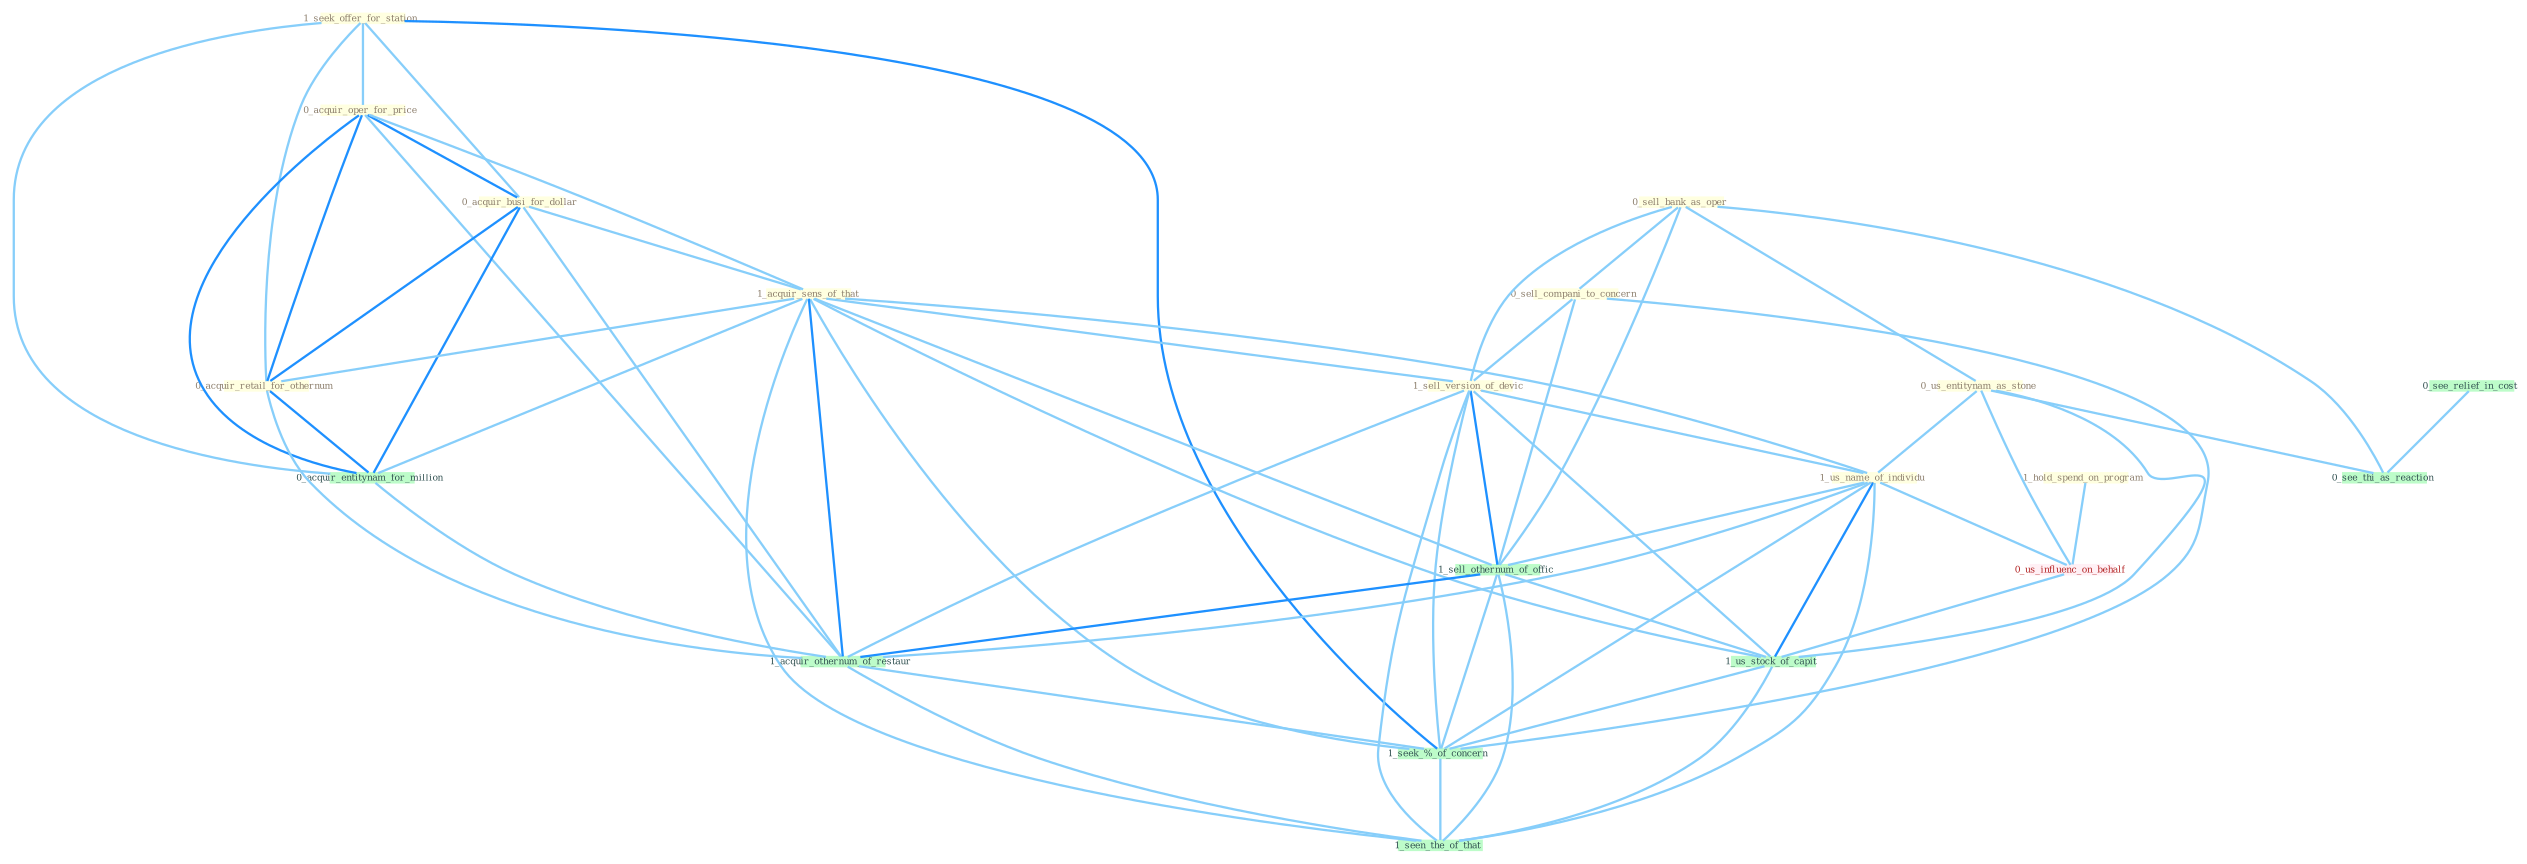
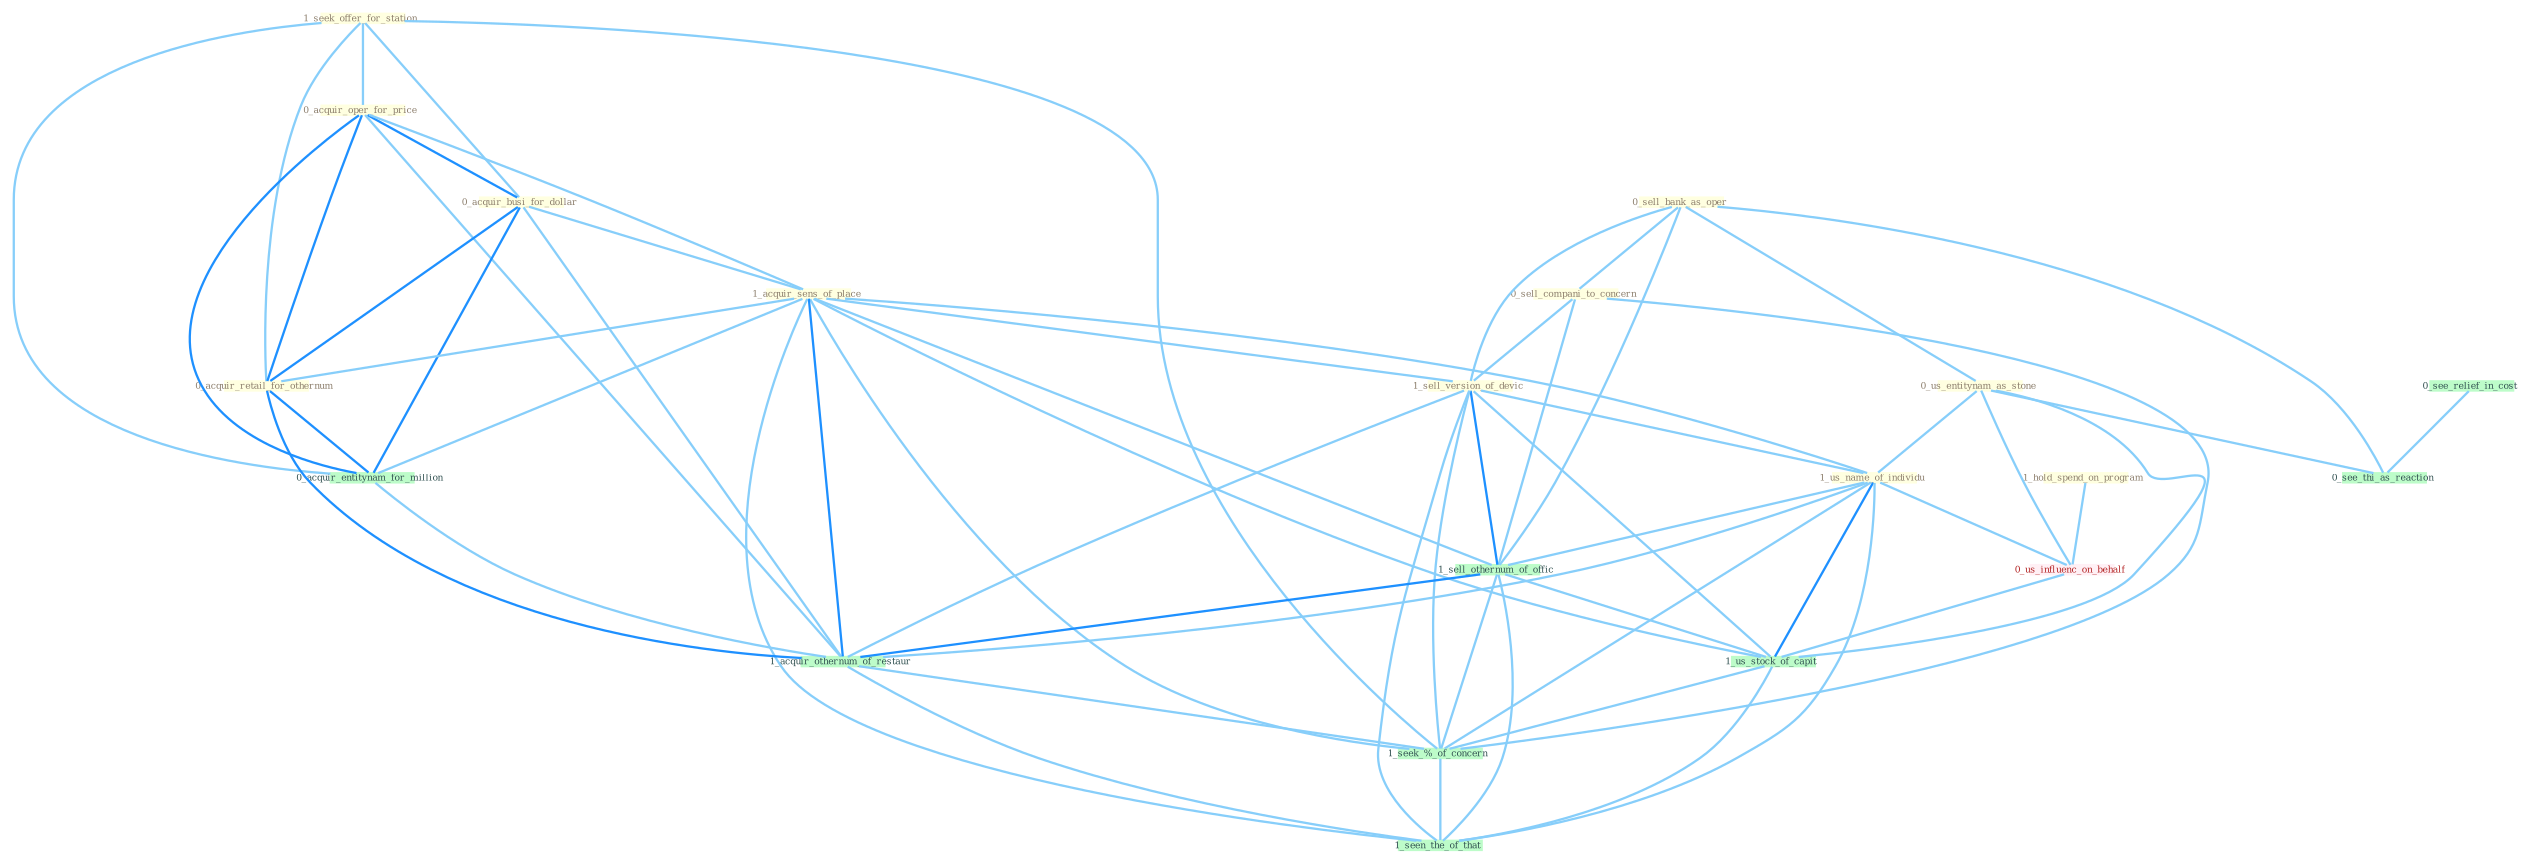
edge "1_seek_offer_for_station" -- "1_seek_%_of_concern": color #1e90ff -> #87cefa
node "1_acquir_sens_of_that": label "1_acquir_sens_of_that" -> "1_acquir_sens_of_place"
edge "0_acquir_retail_for_othernum" -- "1_acquir_othernum_of_restaur": color #87cefa -> #1e90ff
